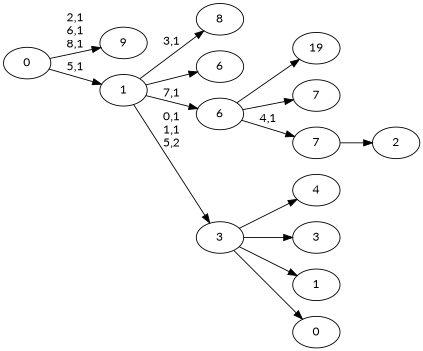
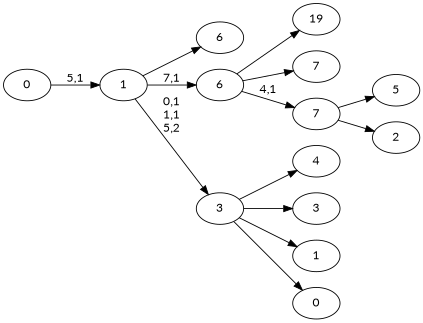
node "8": removed
node "9": removed
node "5": added
